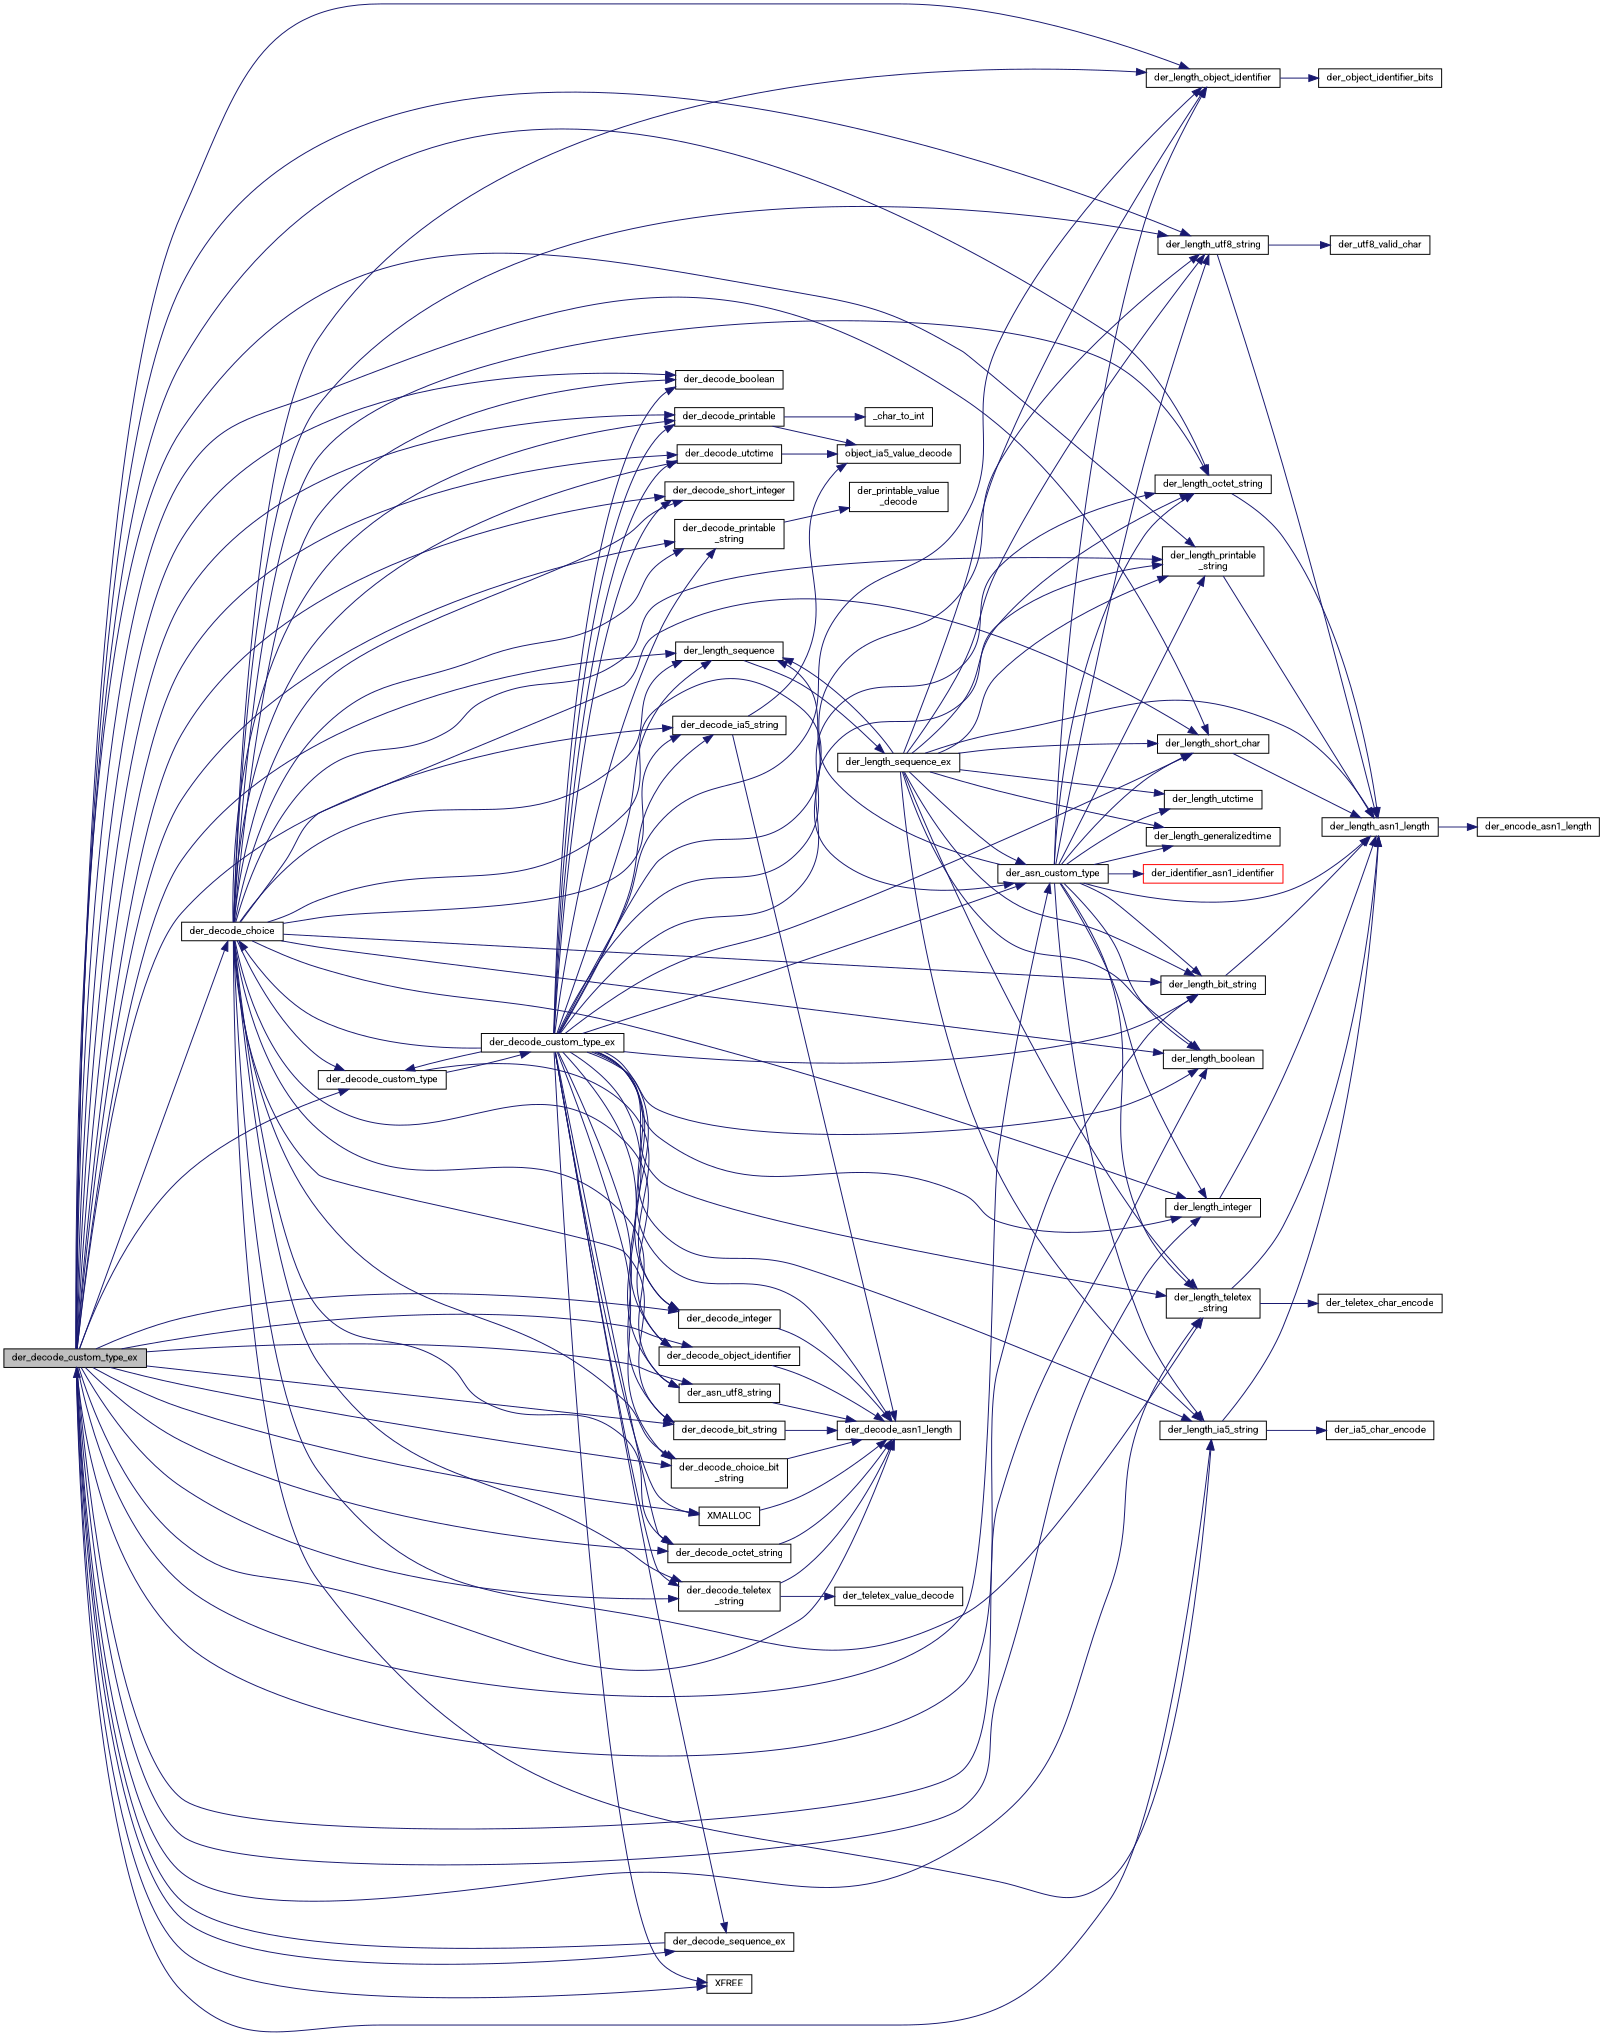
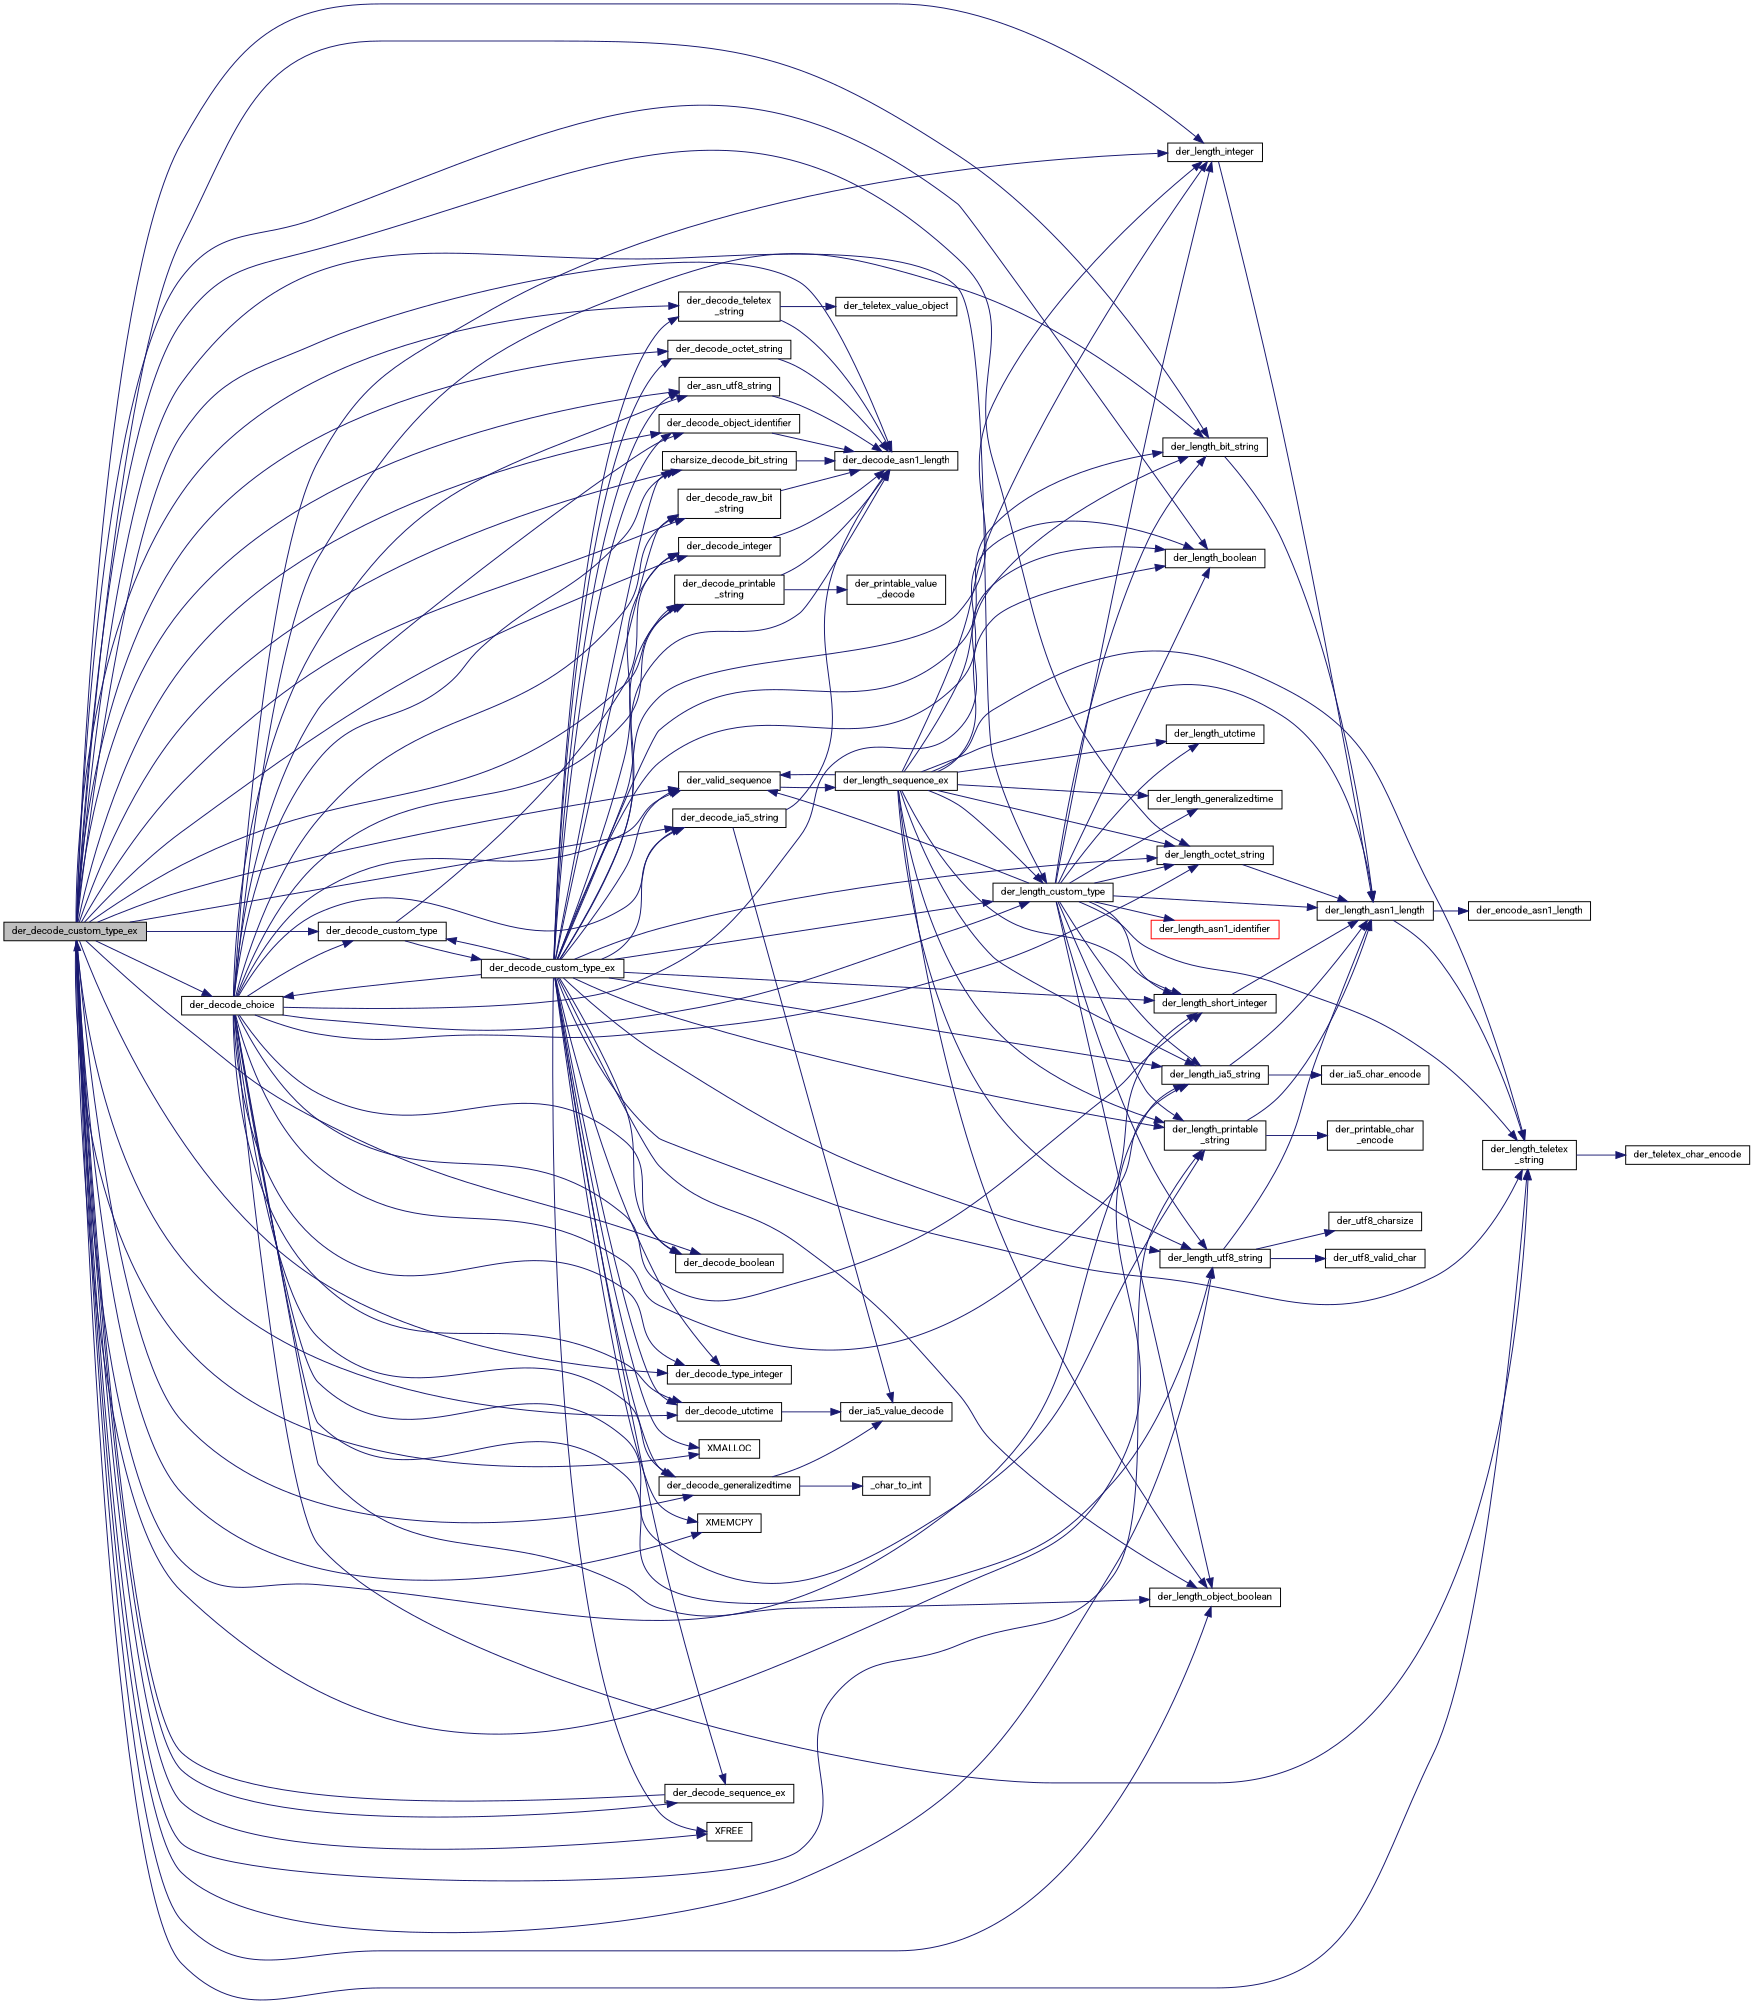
node "der_length_object_identifier": label "der_length_object_identifier" -> "der_length_object_boolean"
node "der_object_identifier_bits": removed
node "der_decode_printable": label "der_decode_printable" -> "der_decode_generalizedtime"
node "object_ia5_value_decode": label "object_ia5_value_decode" -> "der_ia5_value_decode"
edge "der_length_sequence_ex" -> "der_length_integer": added
node "der_decode_short_integer": label "der_decode_short_integer" -> "der_decode_type_integer"
node "der_length_sequence": label "der_length_sequence" -> "der_valid_sequence"
node "der_length_short_char": label "der_length_short_char" -> "der_length_short_integer"
node "der_asn_custom_type": label "der_asn_custom_type" -> "der_length_custom_type"
node "der_identifier_asn1_identifier": label "der_identifier_asn1_identifier" -> "der_length_asn1_identifier"
edge "der_length_teletex _string" -> "der_length_asn1_length": reversed
node "der_printable_char _encode": added
node "der_utf8_charsize": added
edge "der_decode_choice" -> "der_decode_octet_string": removed
edge "der_decode_choice" -> "der_decode_teletex _string": removed
node "der_decode_bit_string": label "der_decode_bit_string" -> "charsize_decode_bit_string"
node "der_decode_choice_bit _string": label "der_decode_choice_bit _string" -> "der_decode_raw_bit _string"
edge "XMALLOC" -> "der_decode_asn1_length": now "der_decode_printable _string" -> "der_decode_asn1_length"
node "XMEMCPY": added
node "der_teletex_value_decode": label "der_teletex_value_decode" -> "der_teletex_value_object"
